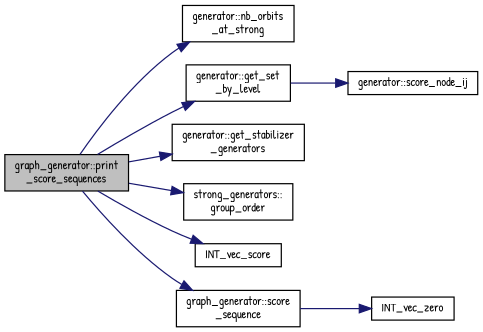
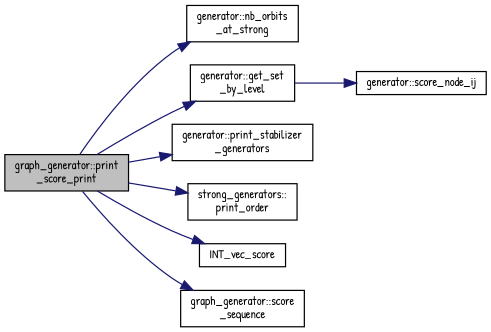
node "generator::get_stabilizer _generators": label "generator::get_stabilizer _generators" -> "generator::print_stabilizer _generators"
node "graph_generator::print _score_sequences": label "graph_generator::print _score_sequences" -> "graph_generator::print _score_print"
node "strong_generators:: group_order": label "strong_generators:: group_order" -> "strong_generators:: print_order"
node "INT_vec_zero": removed
